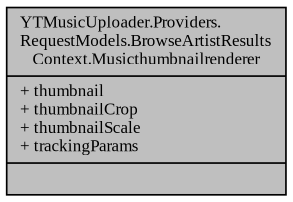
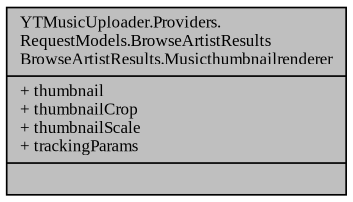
node "YTMusicUploader.Providers.": text "Context.Musicthumbnailrenderer" -> "BrowseArtistResults.Musicthumbnailrenderer"
